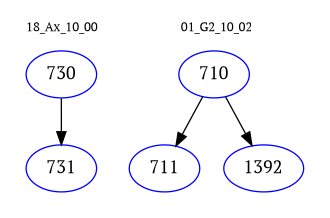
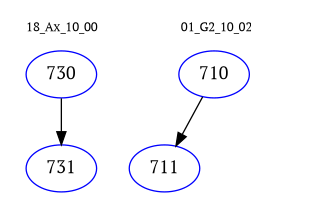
node "1392": removed
